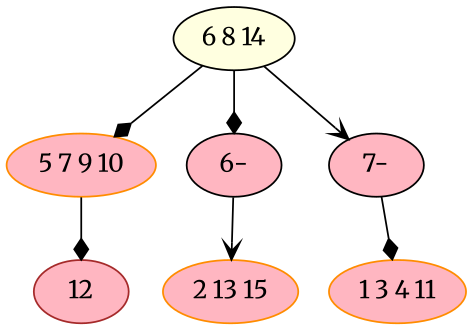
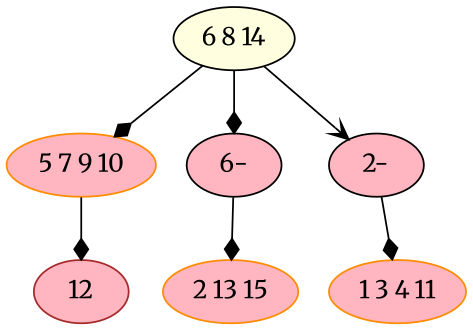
node "7-": label "7-" -> "2-"
edge "6-" -> "2 13 15": arrowhead vee -> diamond
